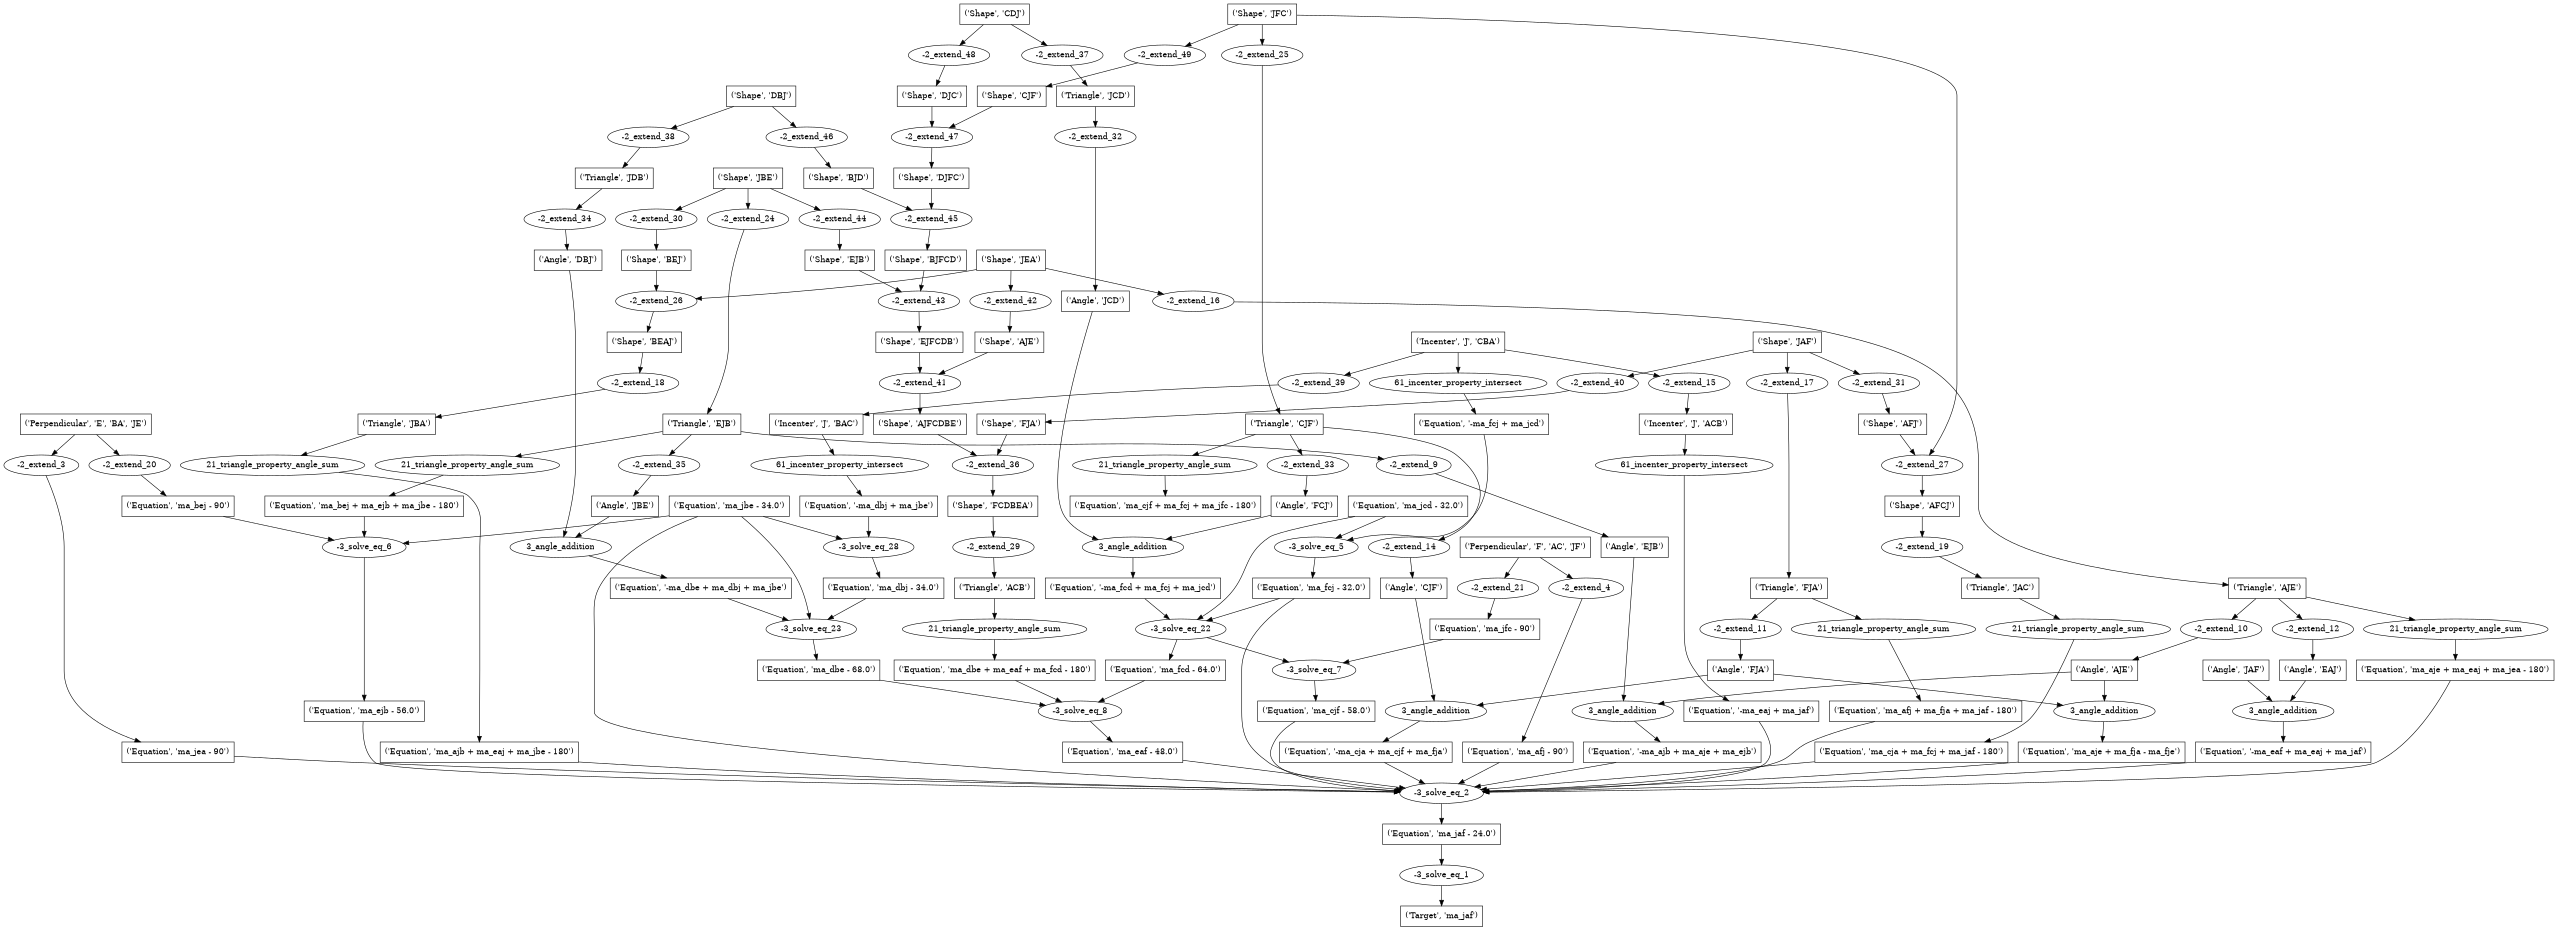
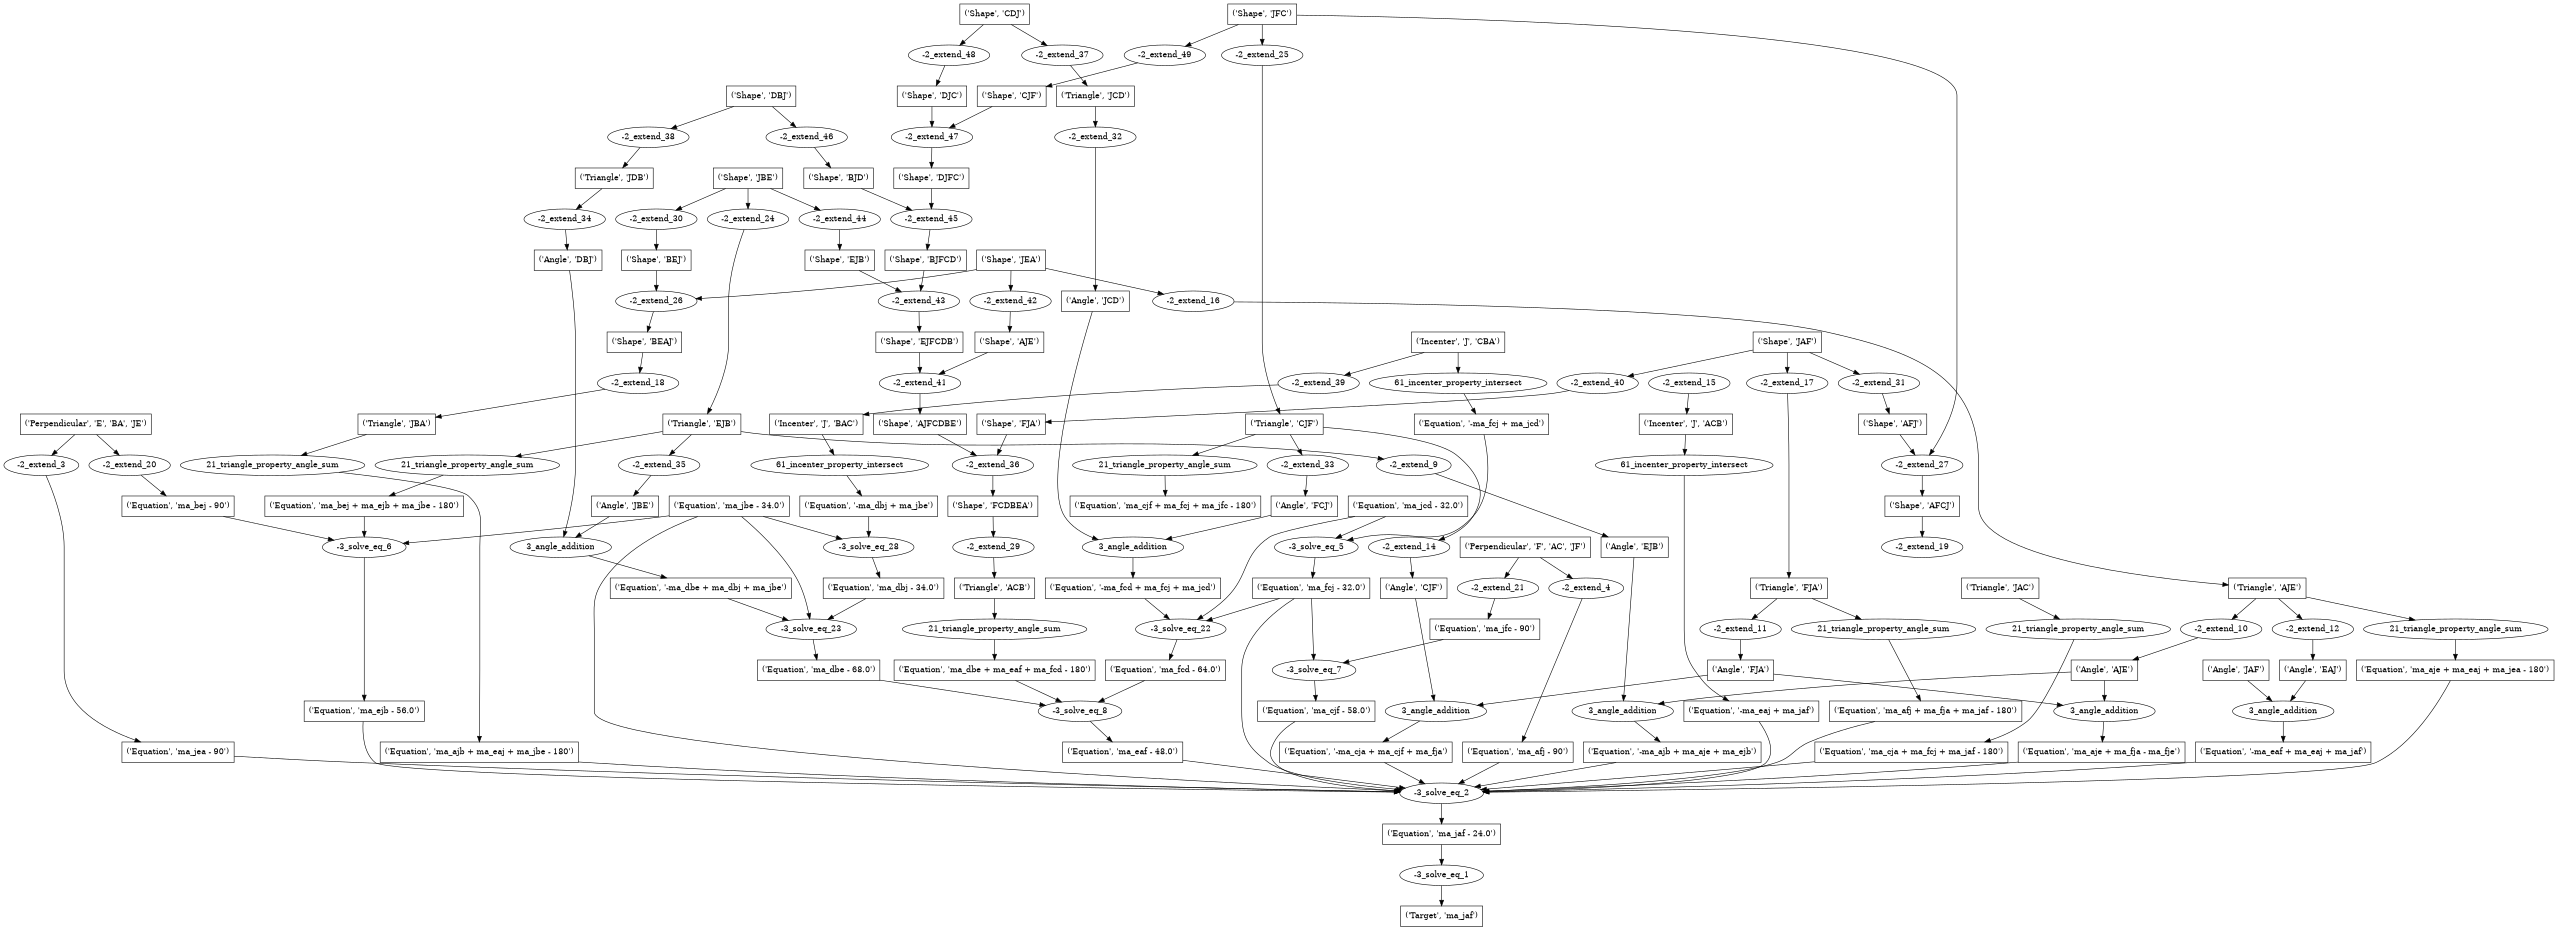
edge "('Incenter', 'J', 'CBA')" -> "-2_extend_15": removed
edge "-2_extend_19" -> "('Triangle', 'JAC')": removed
edge "-3_solve_eq_22" -> "-3_solve_eq_7": now "('Equation', 'ma_fcj - 32.0')" -> "-3_solve_eq_7"
